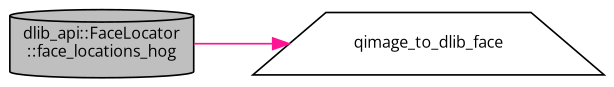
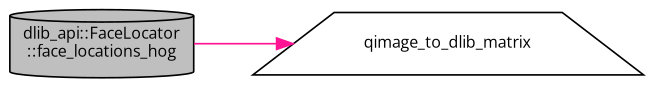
node "qimage_to_dlib_face": label "qimage_to_dlib_face" -> "qimage_to_dlib_matrix"
